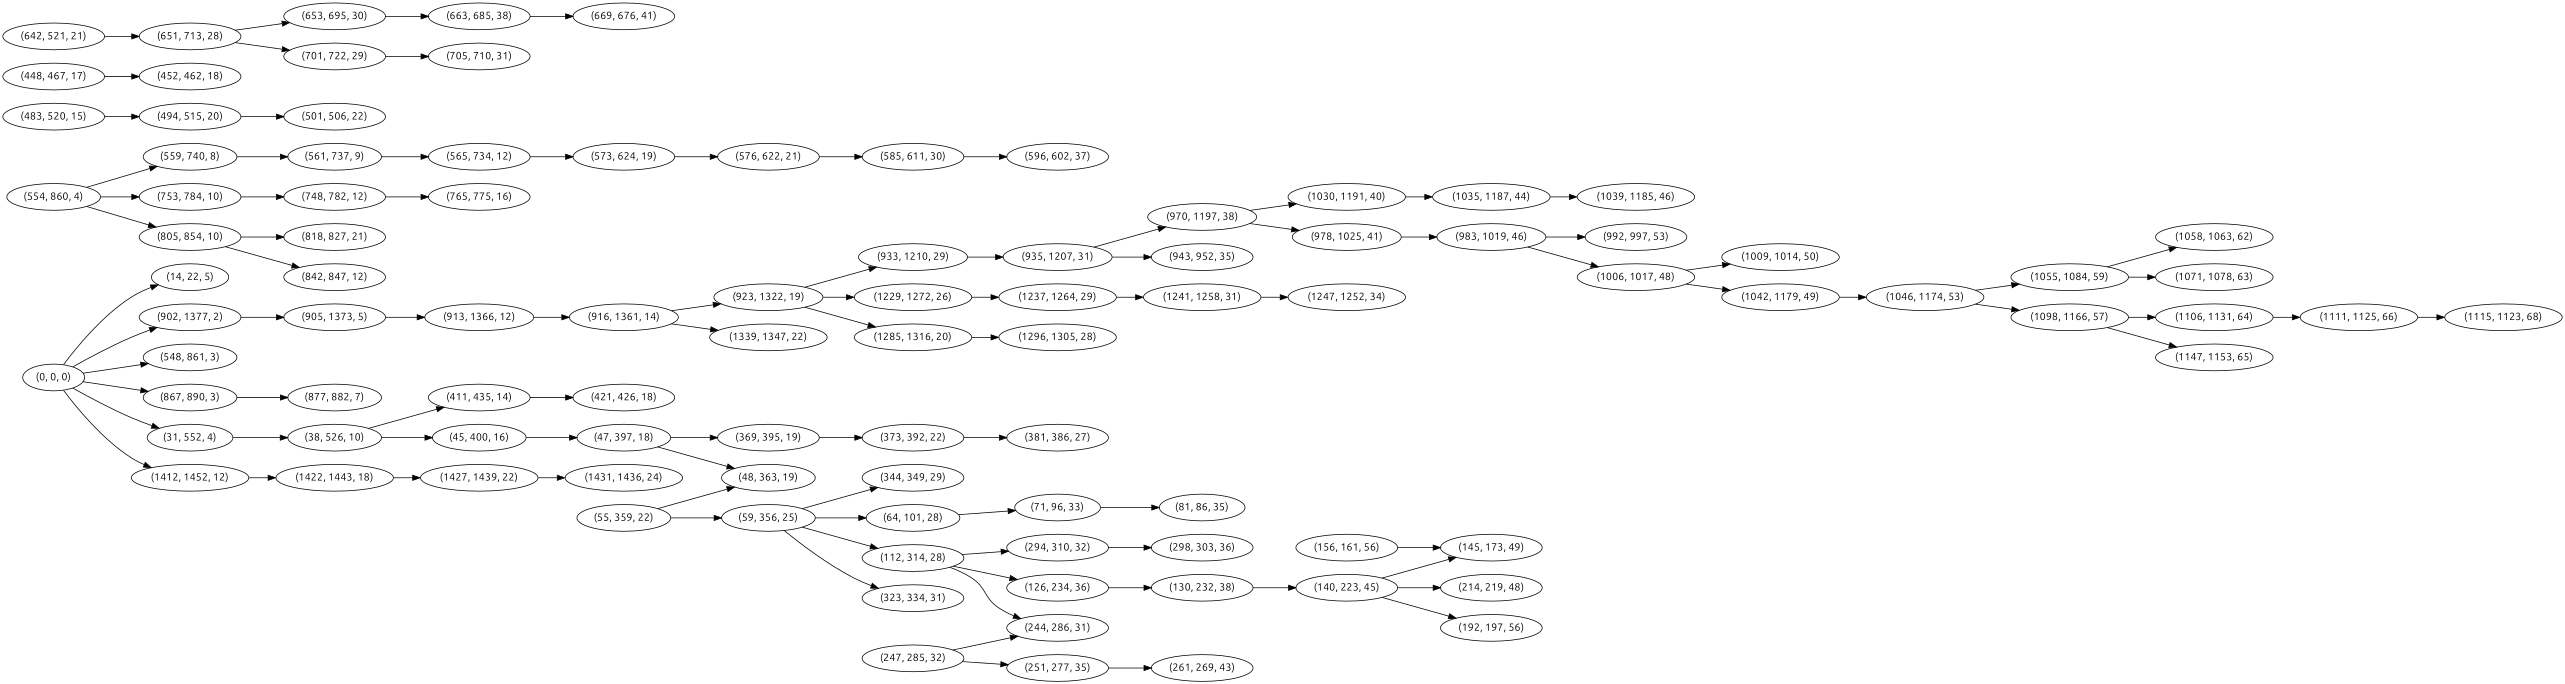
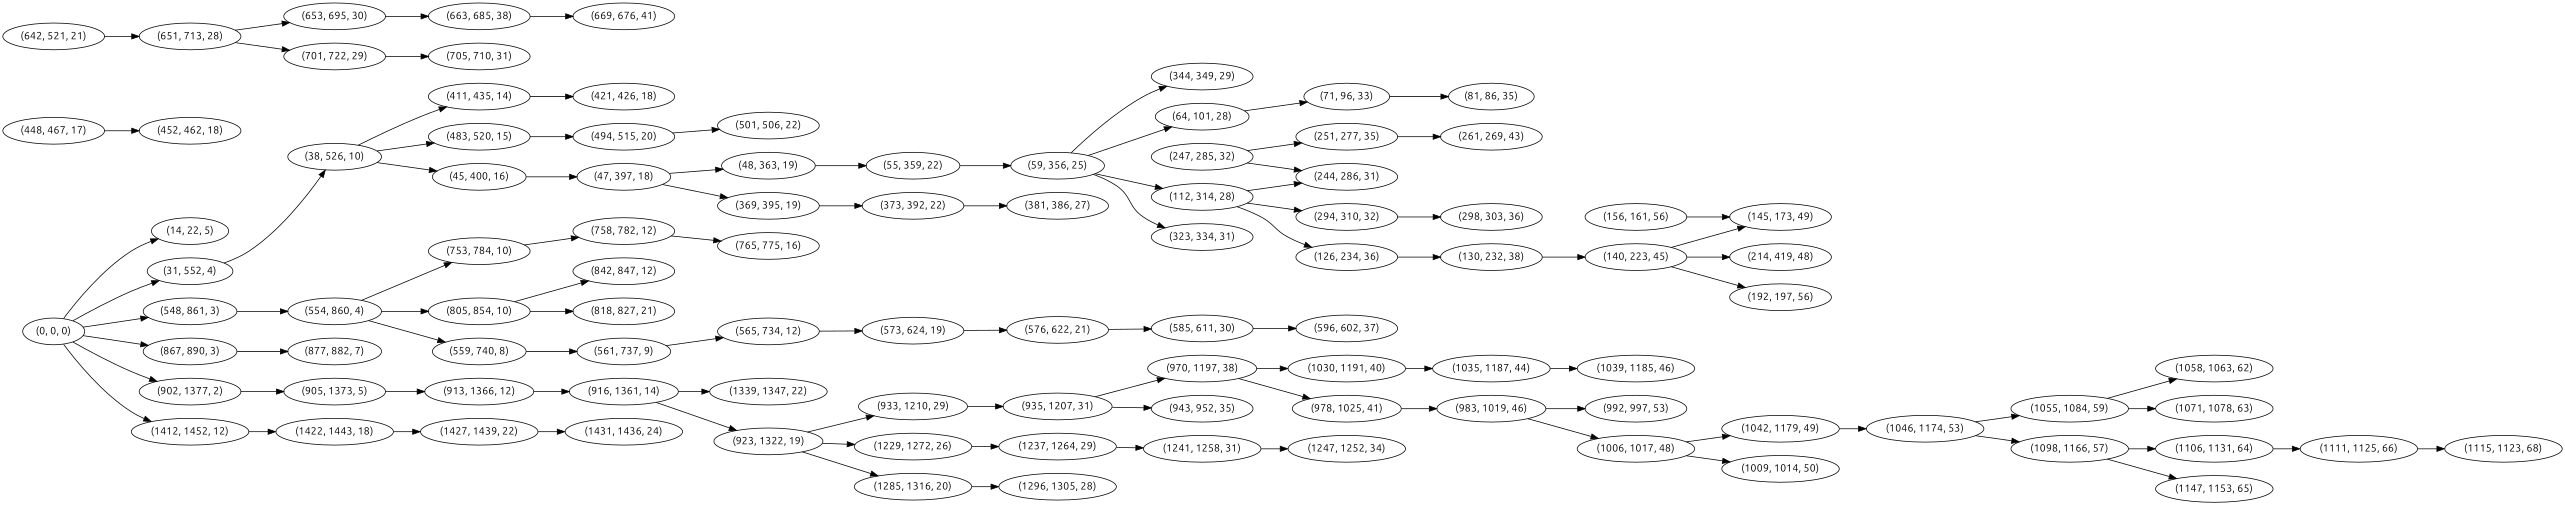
edge "(38, 526, 10)" -> "(483, 520, 15)": added
node "(748, 782, 12)": label "(748, 782, 12)" -> "(758, 782, 12)"
edge "(548, 861, 3)" -> "(554, 860, 4)": added
edge "(55, 359, 22)" -> "(48, 363, 19)": reversed
node "(214, 219, 48)": label "(214, 219, 48)" -> "(214, 419, 48)"
